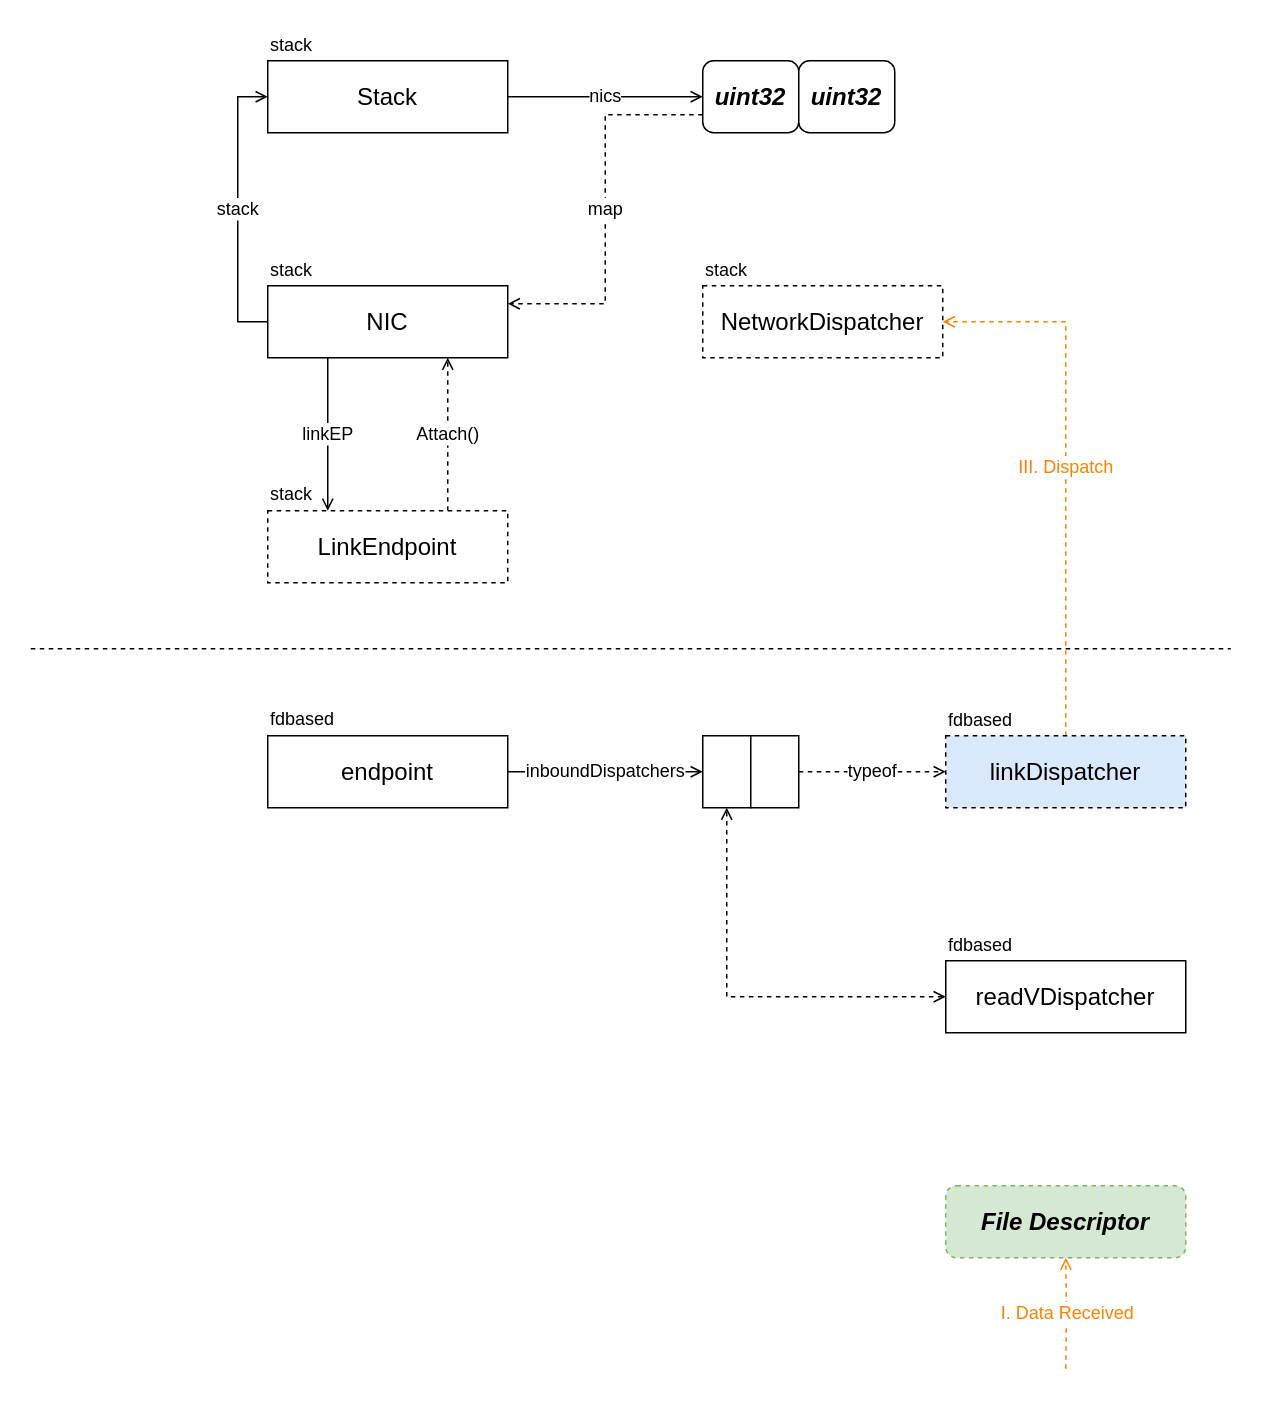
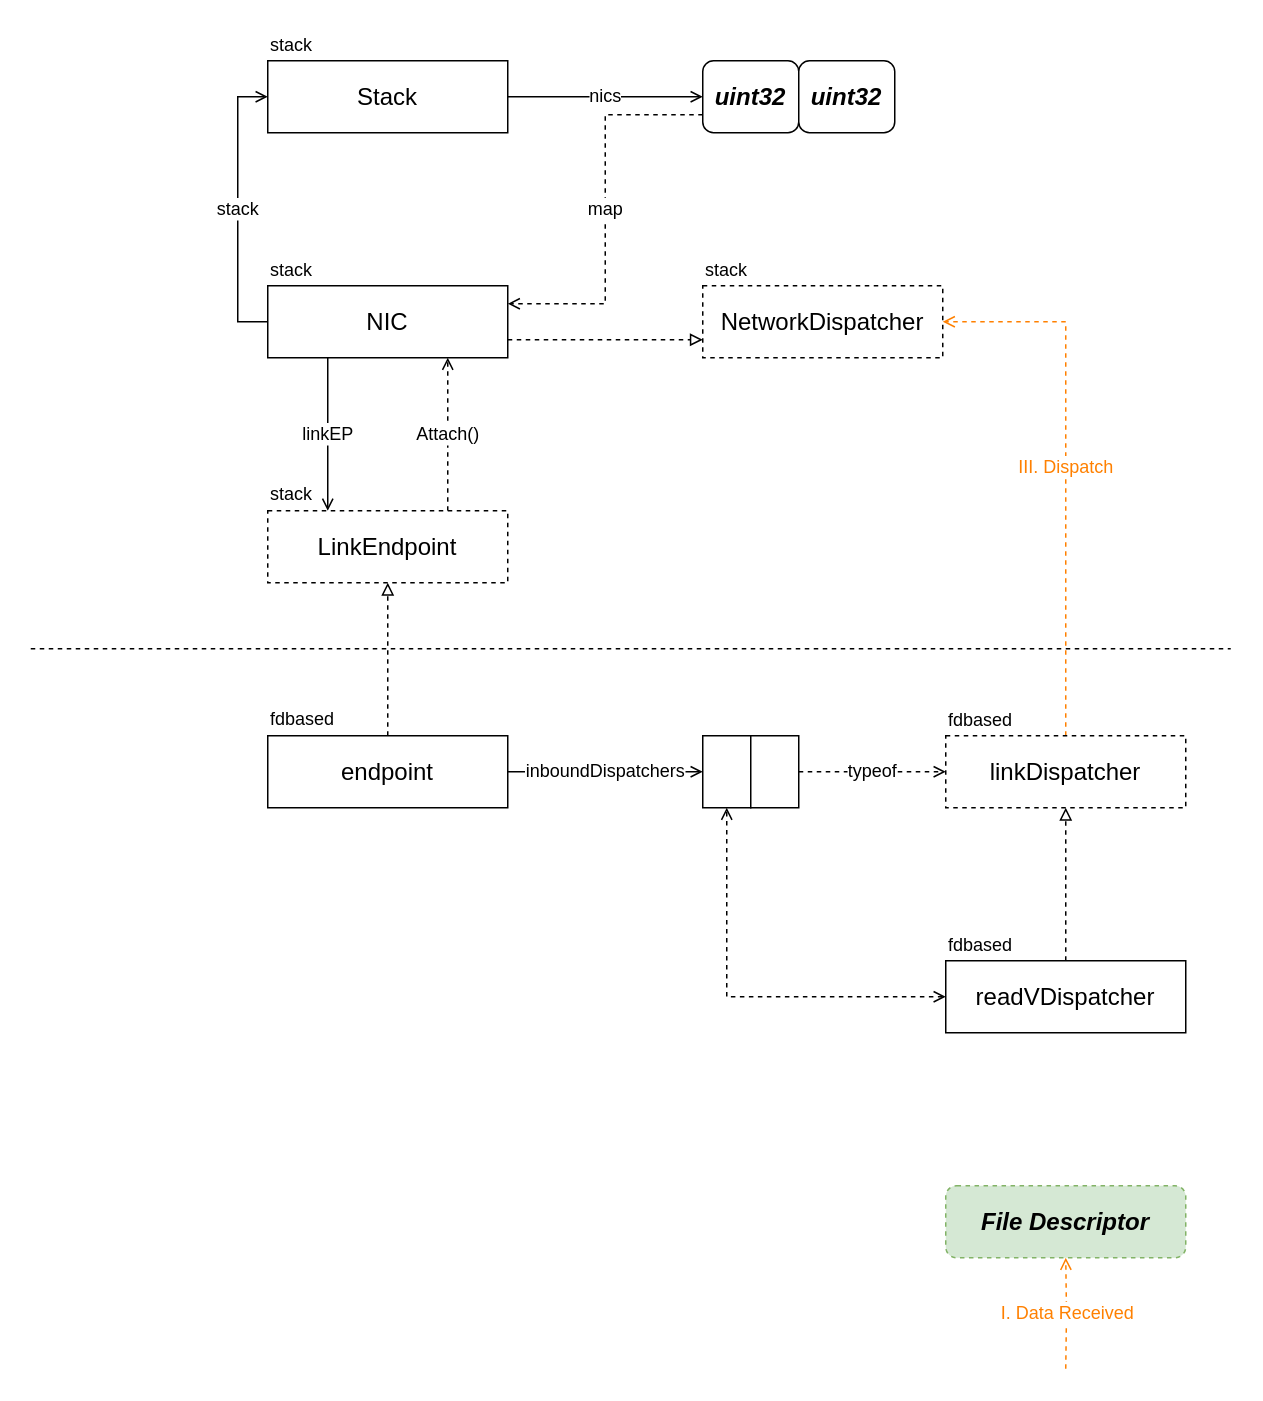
edge "NIC" -> "NetworkDispatcher": added
edge "endpoint" -> "LinkEndpoint": added
node "linkDispatcher": fillcolor #dae8fc -> #ffffff
edge "readVDispatcher" -> "linkDispatcher": added
